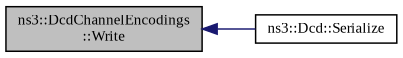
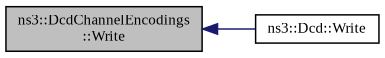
node "ns3::Dcd::Serialize": label "ns3::Dcd::Serialize" -> "ns3::Dcd::Write"
